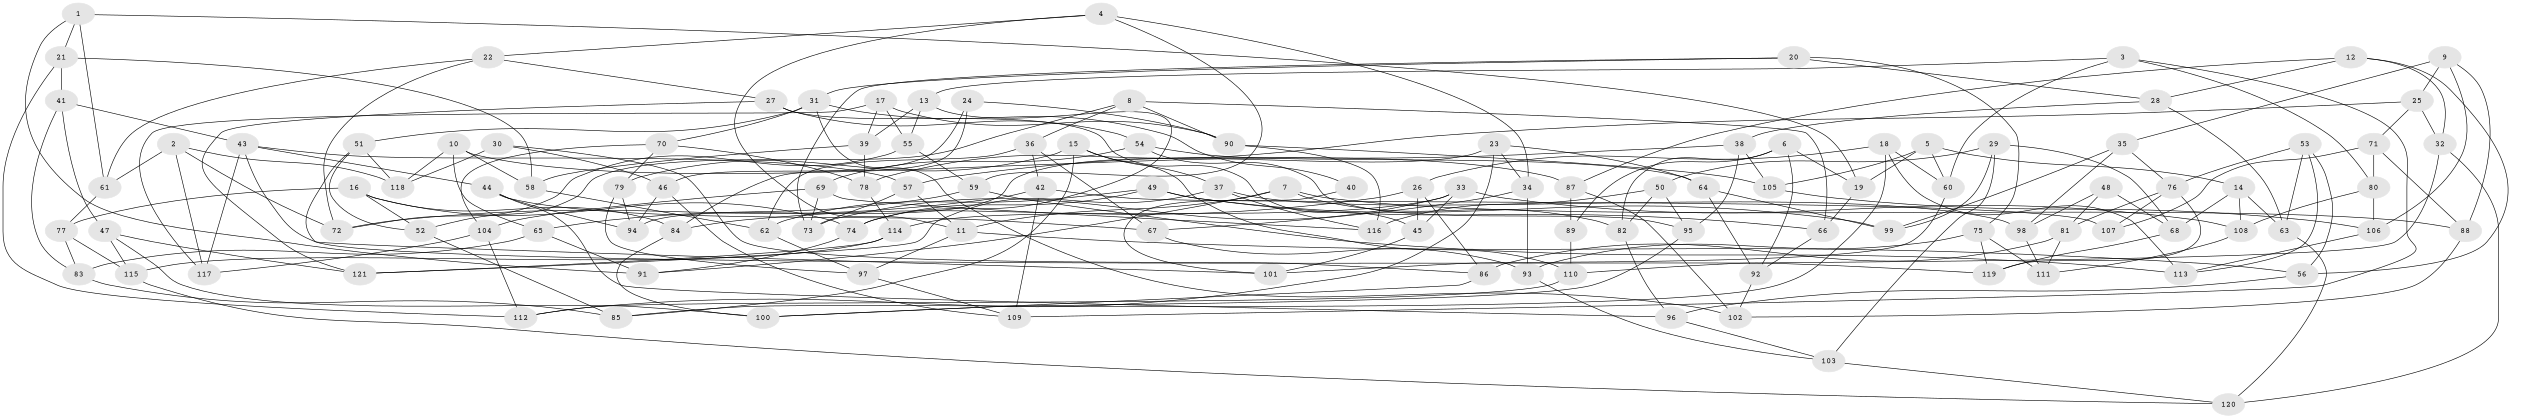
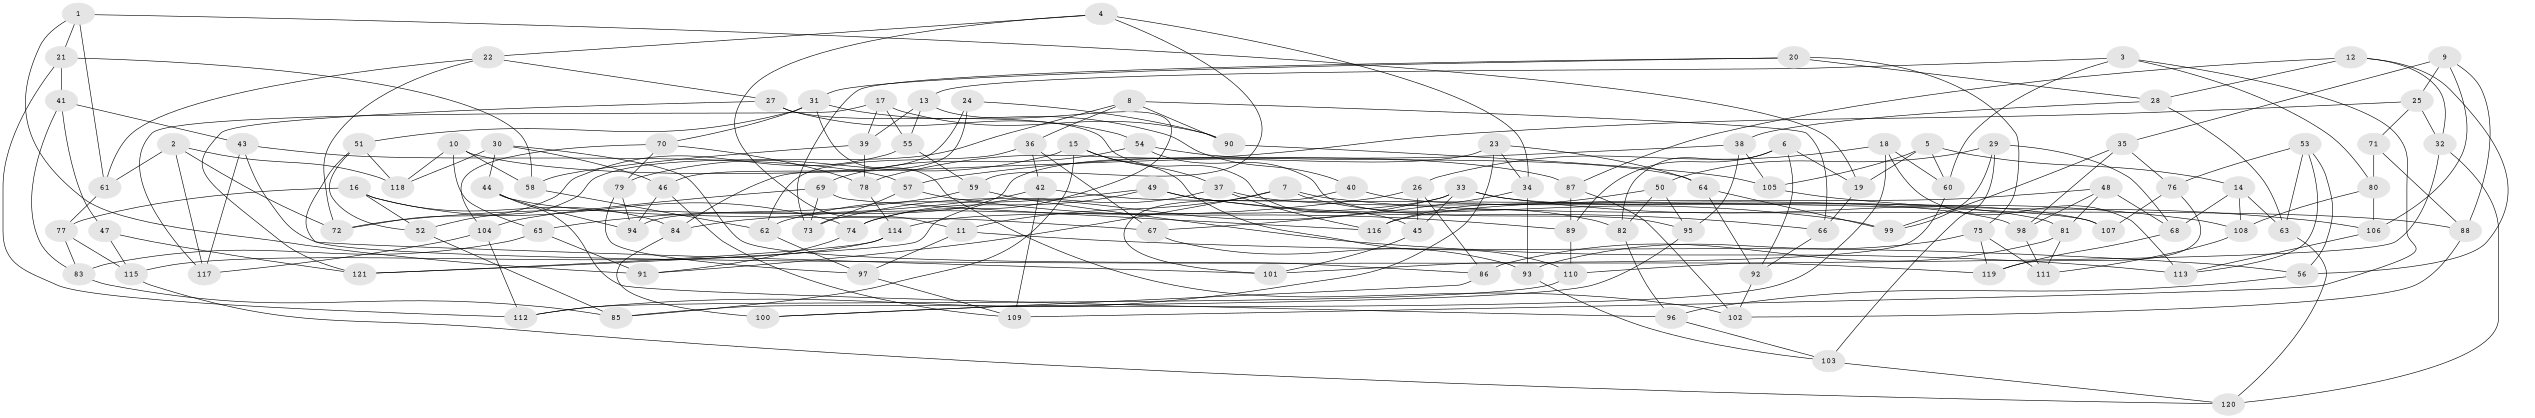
edge "90" -- "116": now "48" -- "116"
edge "43" -- "44": now "30" -- "44"
edge "71" -- "107": now "33" -- "107"
edge "76" -- "81": now "40" -- "81"
edge "57" -- "11": now "57" -- "89"
edge "47" -- "100": removed
